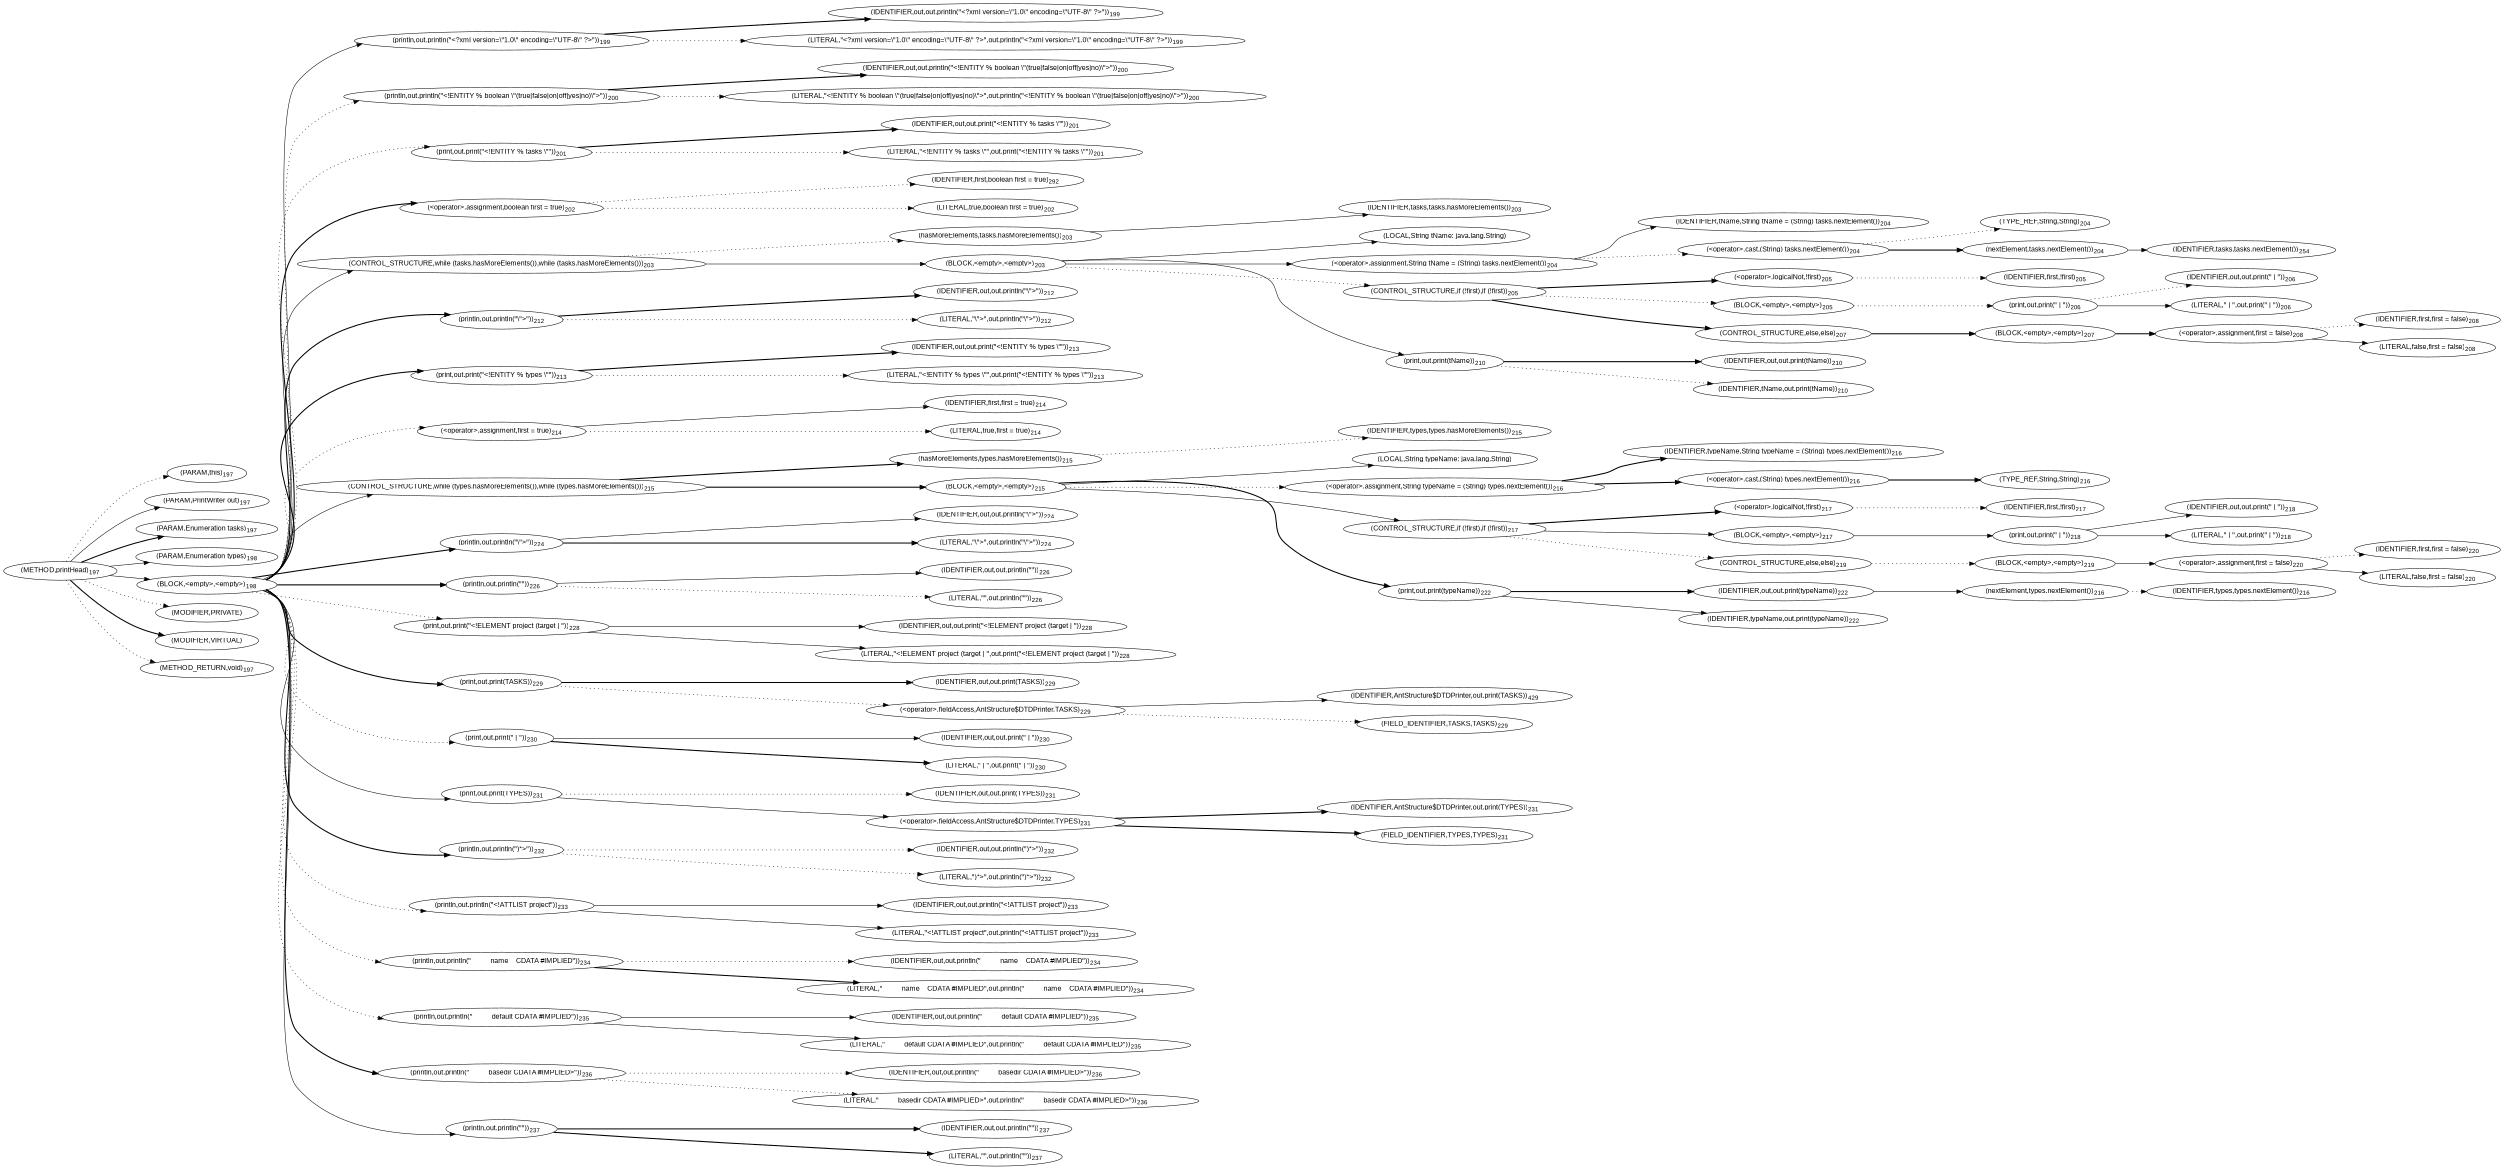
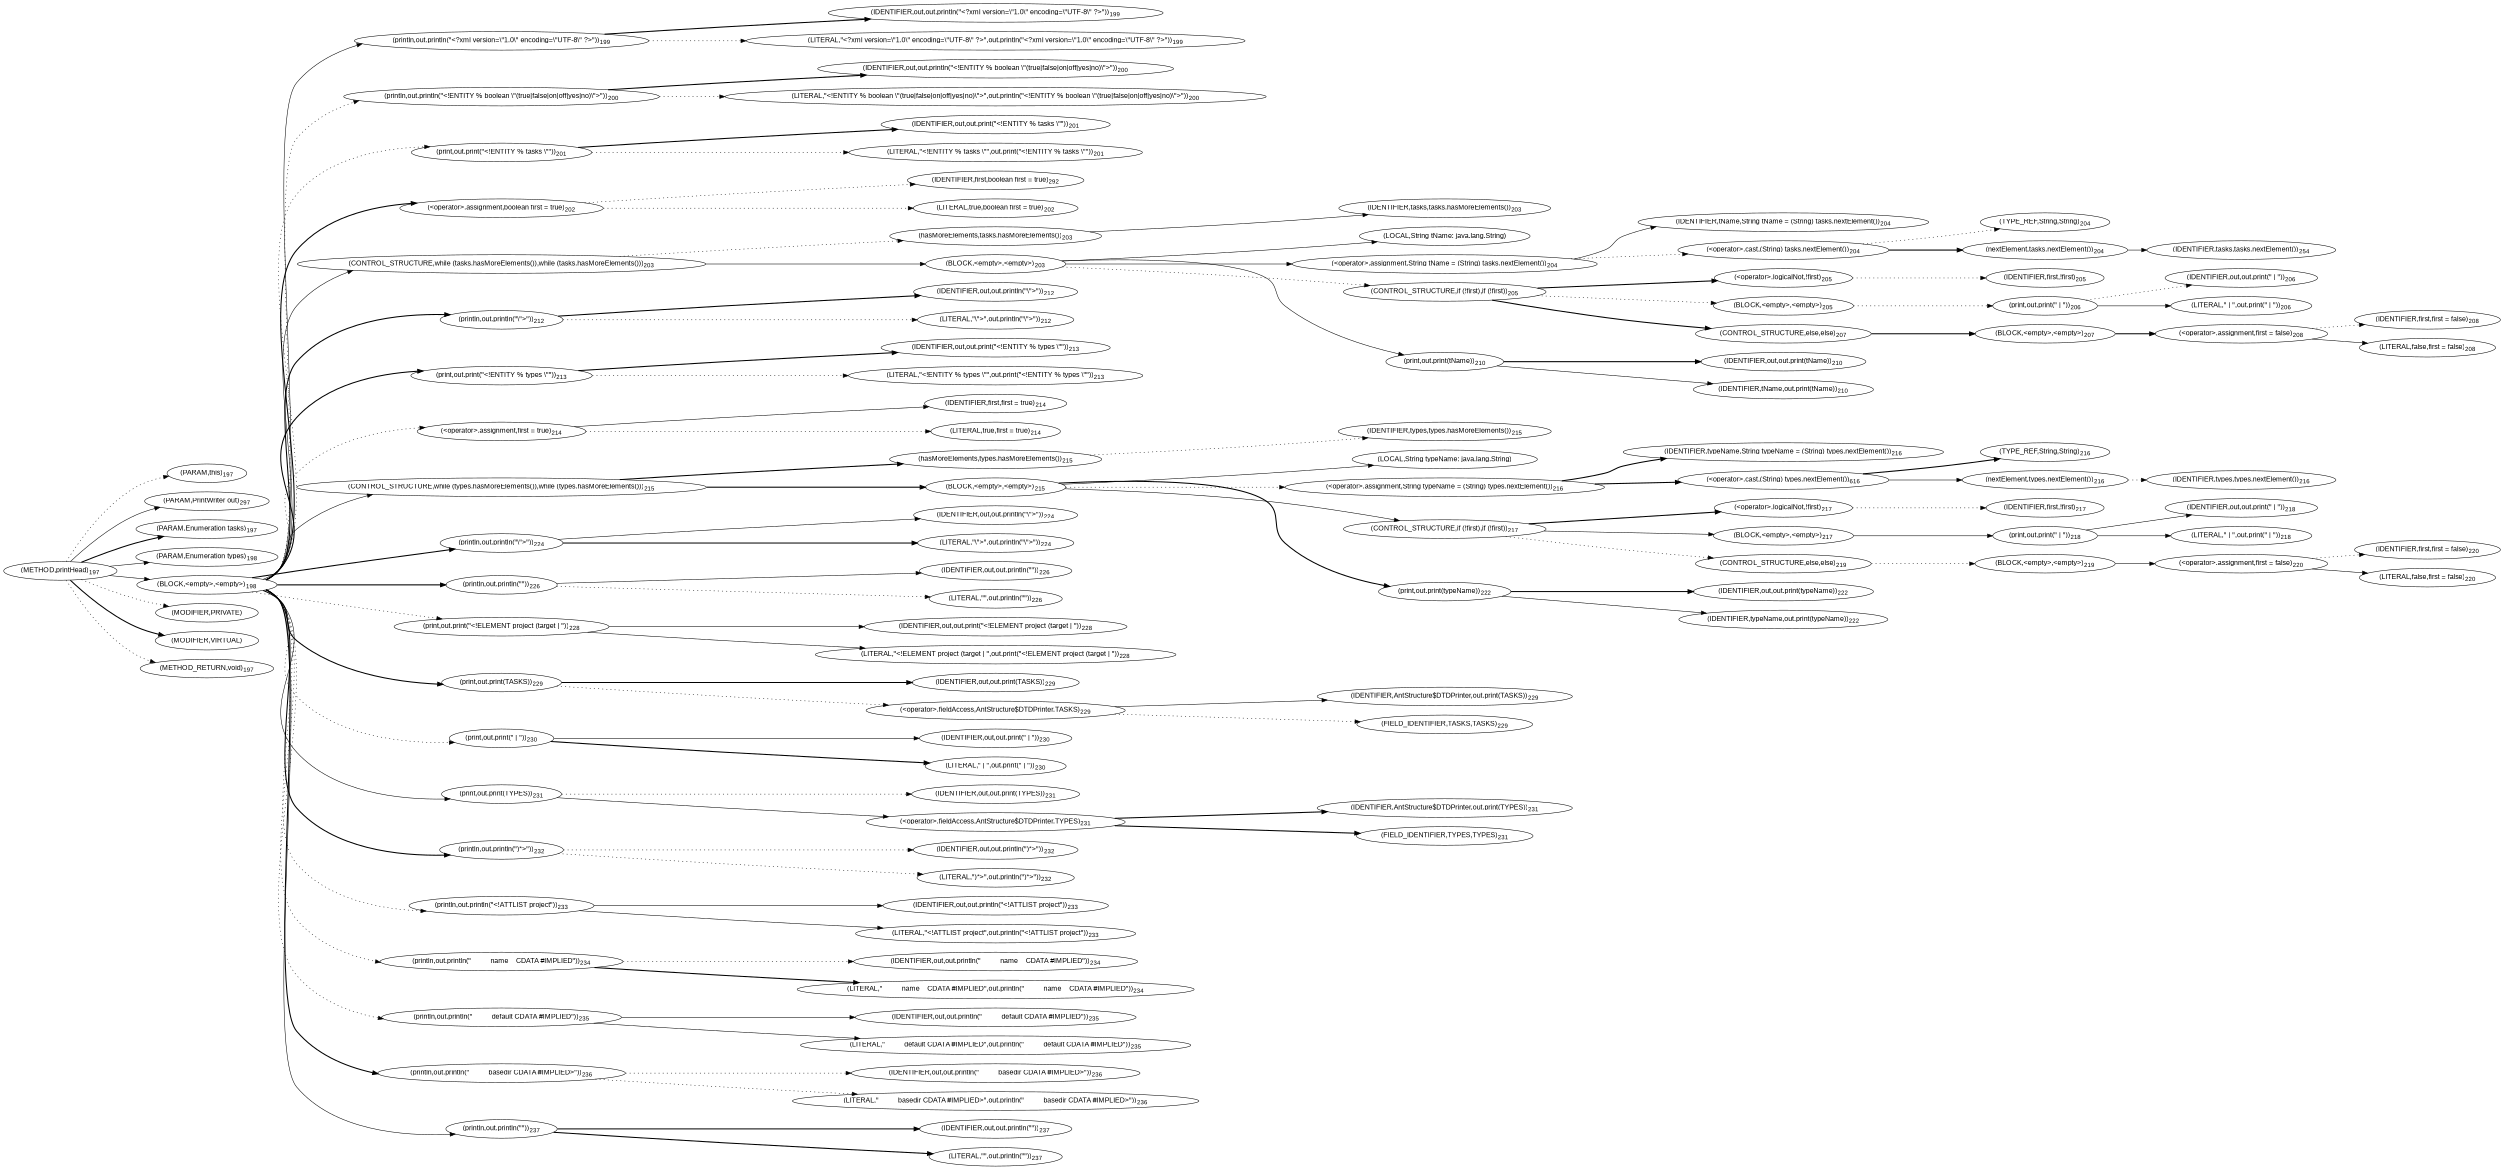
edge "(print,out.print(tName))" -> "(IDENTIFIER,tName,out.print(tName))": style dotted -> solid
node "(<operator>.cast,(String) types.nextElement())": text "216" -> "616"
node "(PARAM,PrintWriter out)": text "197" -> "297"
edge "(IDENTIFIER,out,out.print(typeName))" -> "(nextElement,types.nextElement())": now "(<operator>.cast,(String) types.nextElement())" -> "(nextElement,types.nextElement())"
node "(IDENTIFIER,AntStructure$DTDPrinter,out.print(TASKS))": text "429" -> "229"
